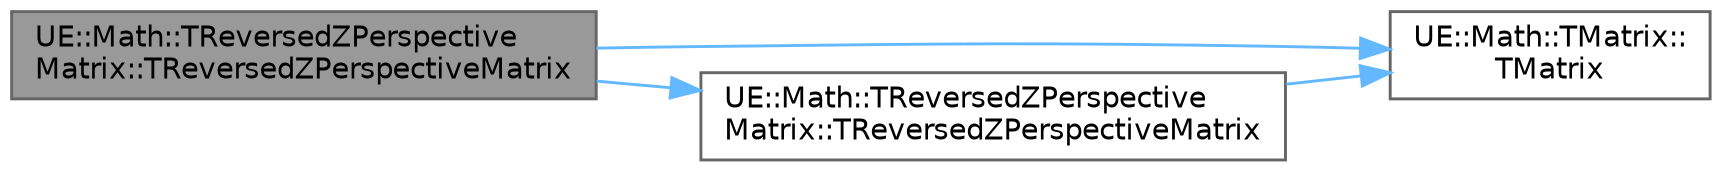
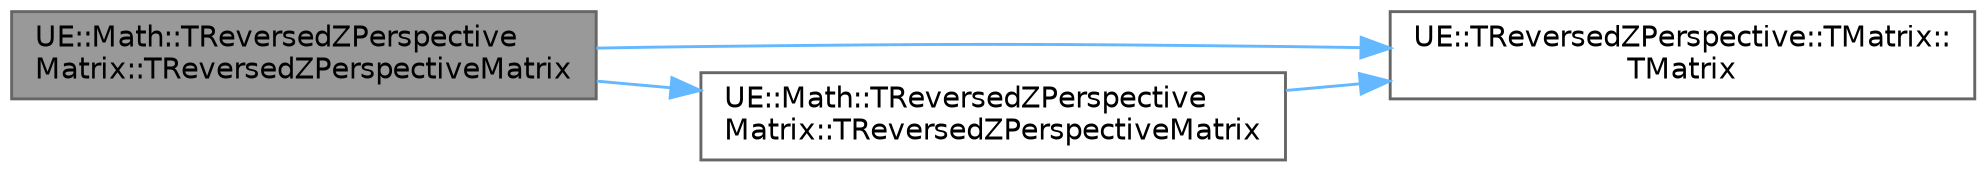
node "UE::Math::TMatrix:: TMatrix": label "UE::Math::TMatrix:: TMatrix" -> "UE::TReversedZPerspective::TMatrix:: TMatrix"
